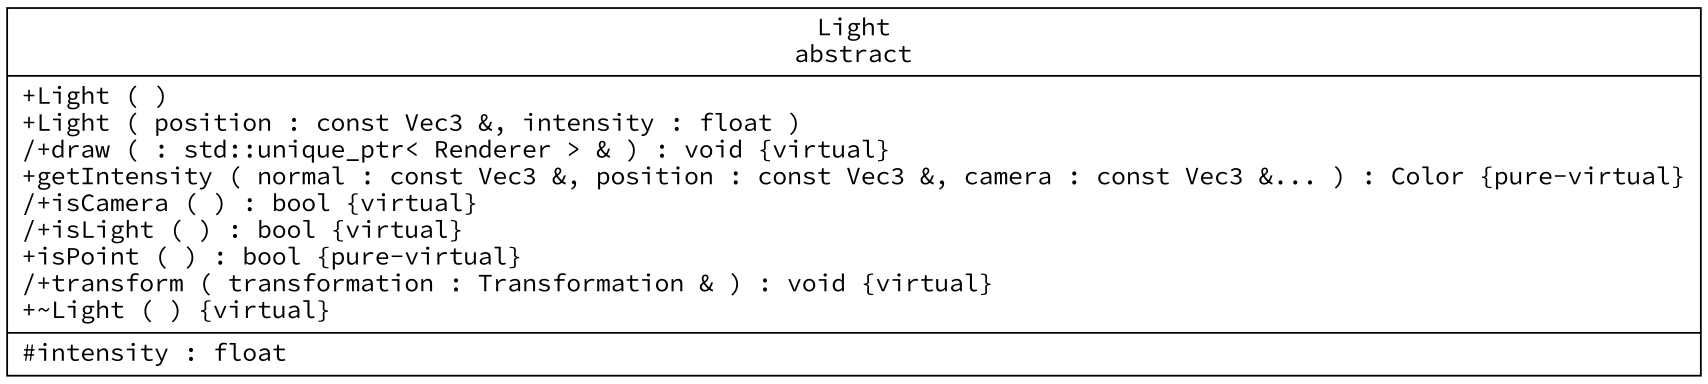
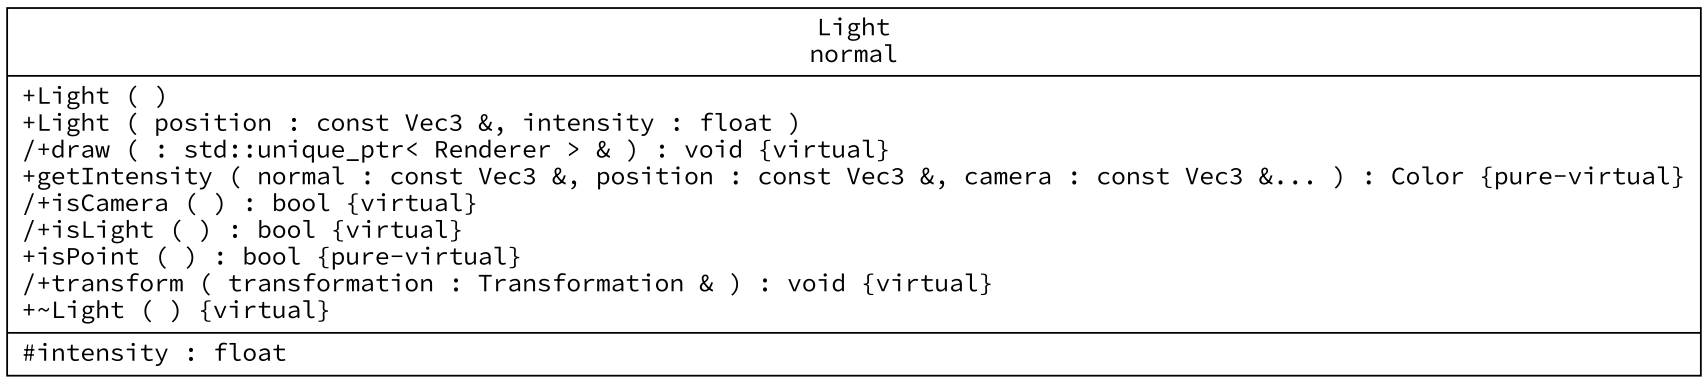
node "Light": text "abstract" -> "normal"
